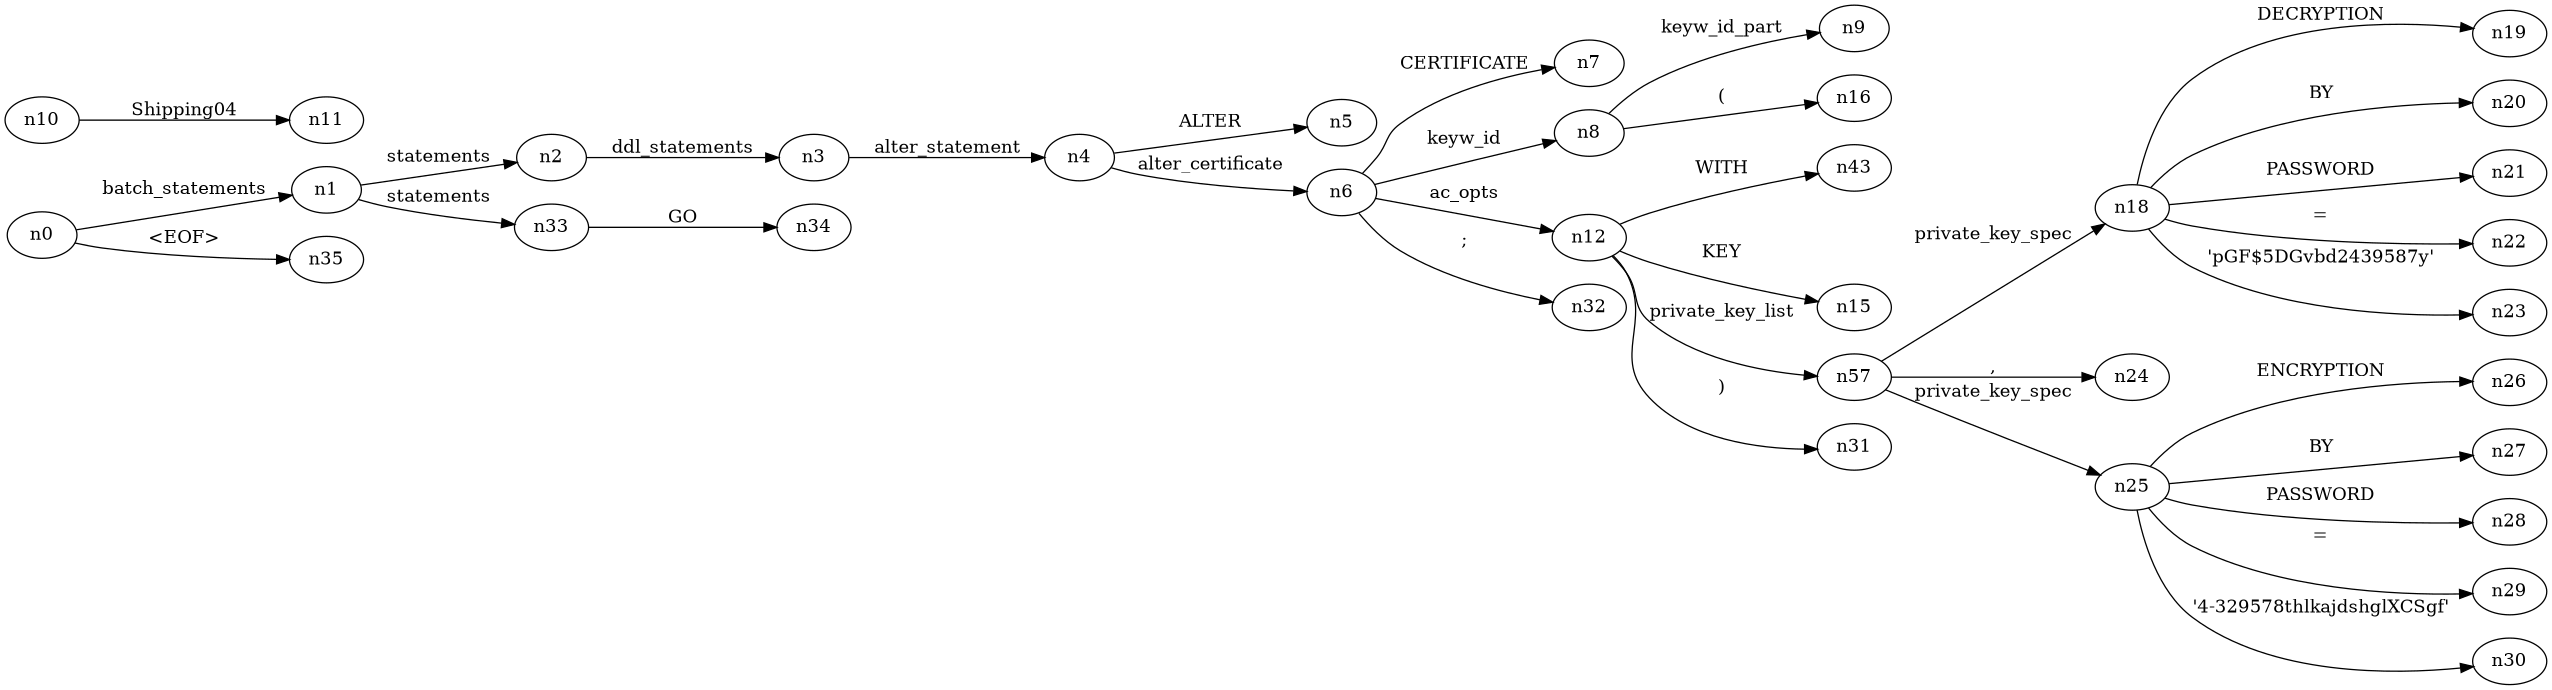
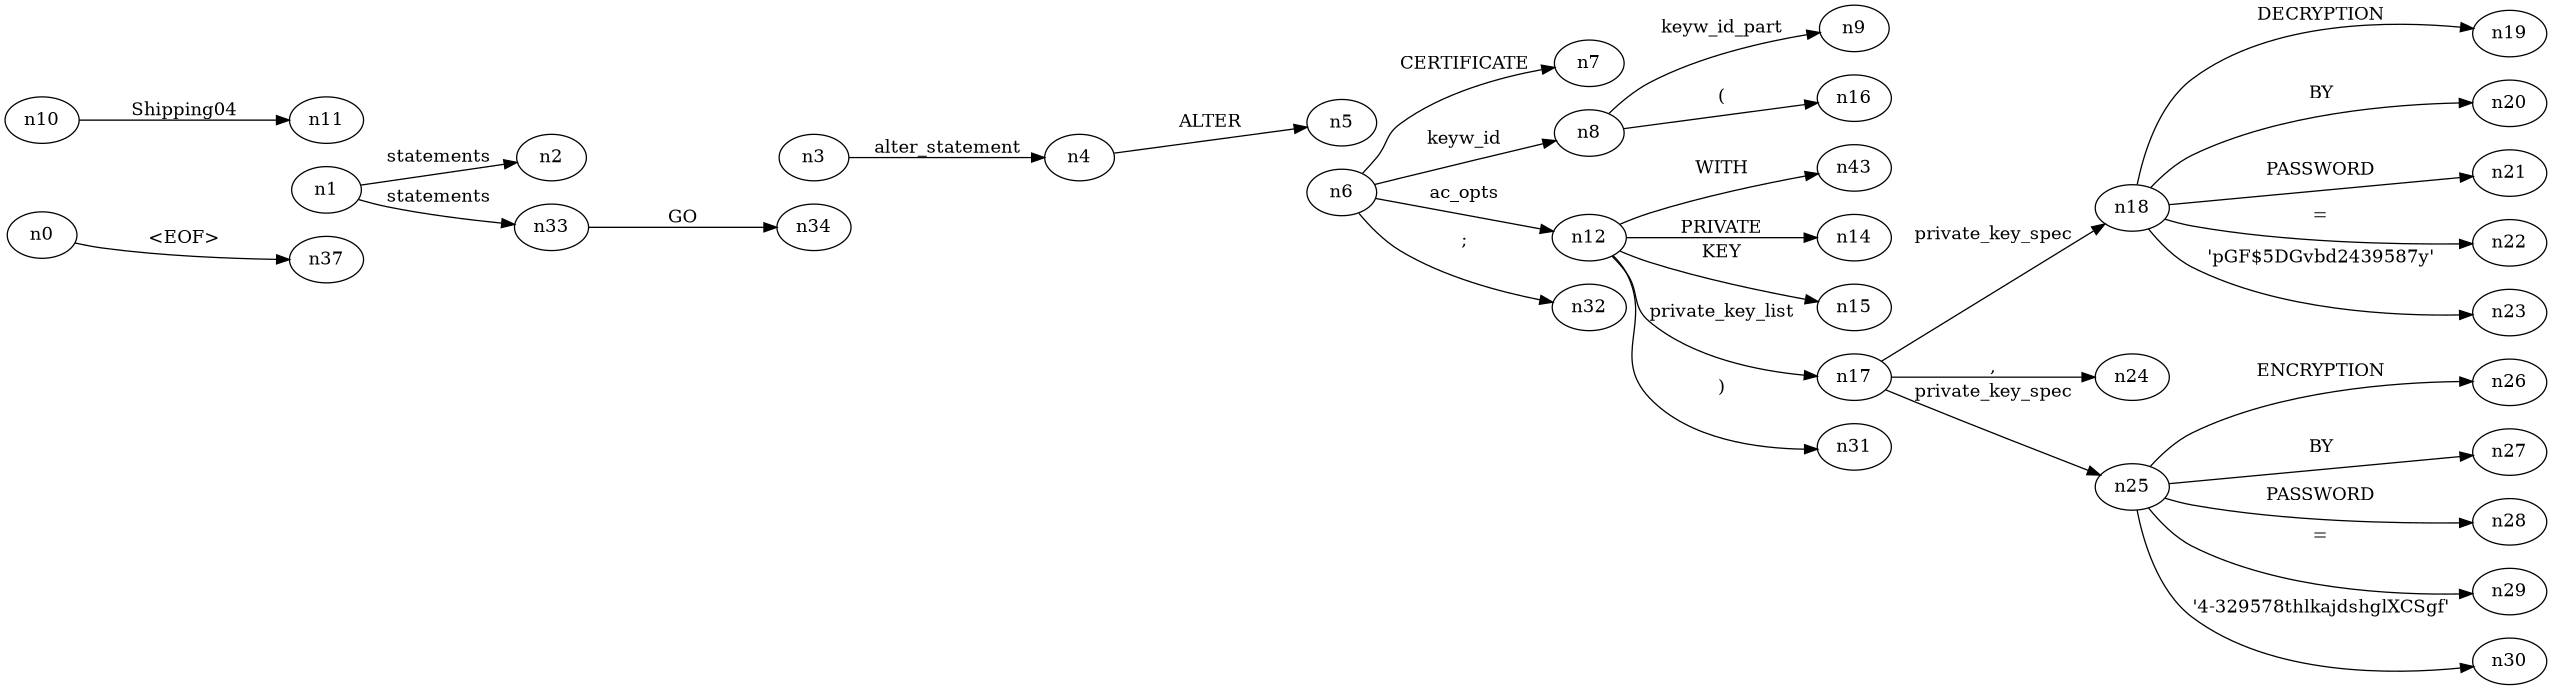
edge "n2" -> "n3": removed, label "ddl_statements"
edge "n4" -> "n6": removed, label "alter_certificate"
edge "n0" -> "n1": removed, label "batch_statements"
node "n14": added
node "n35": label "n35" -> "n37"
node "n57": label "n57" -> "n17"
